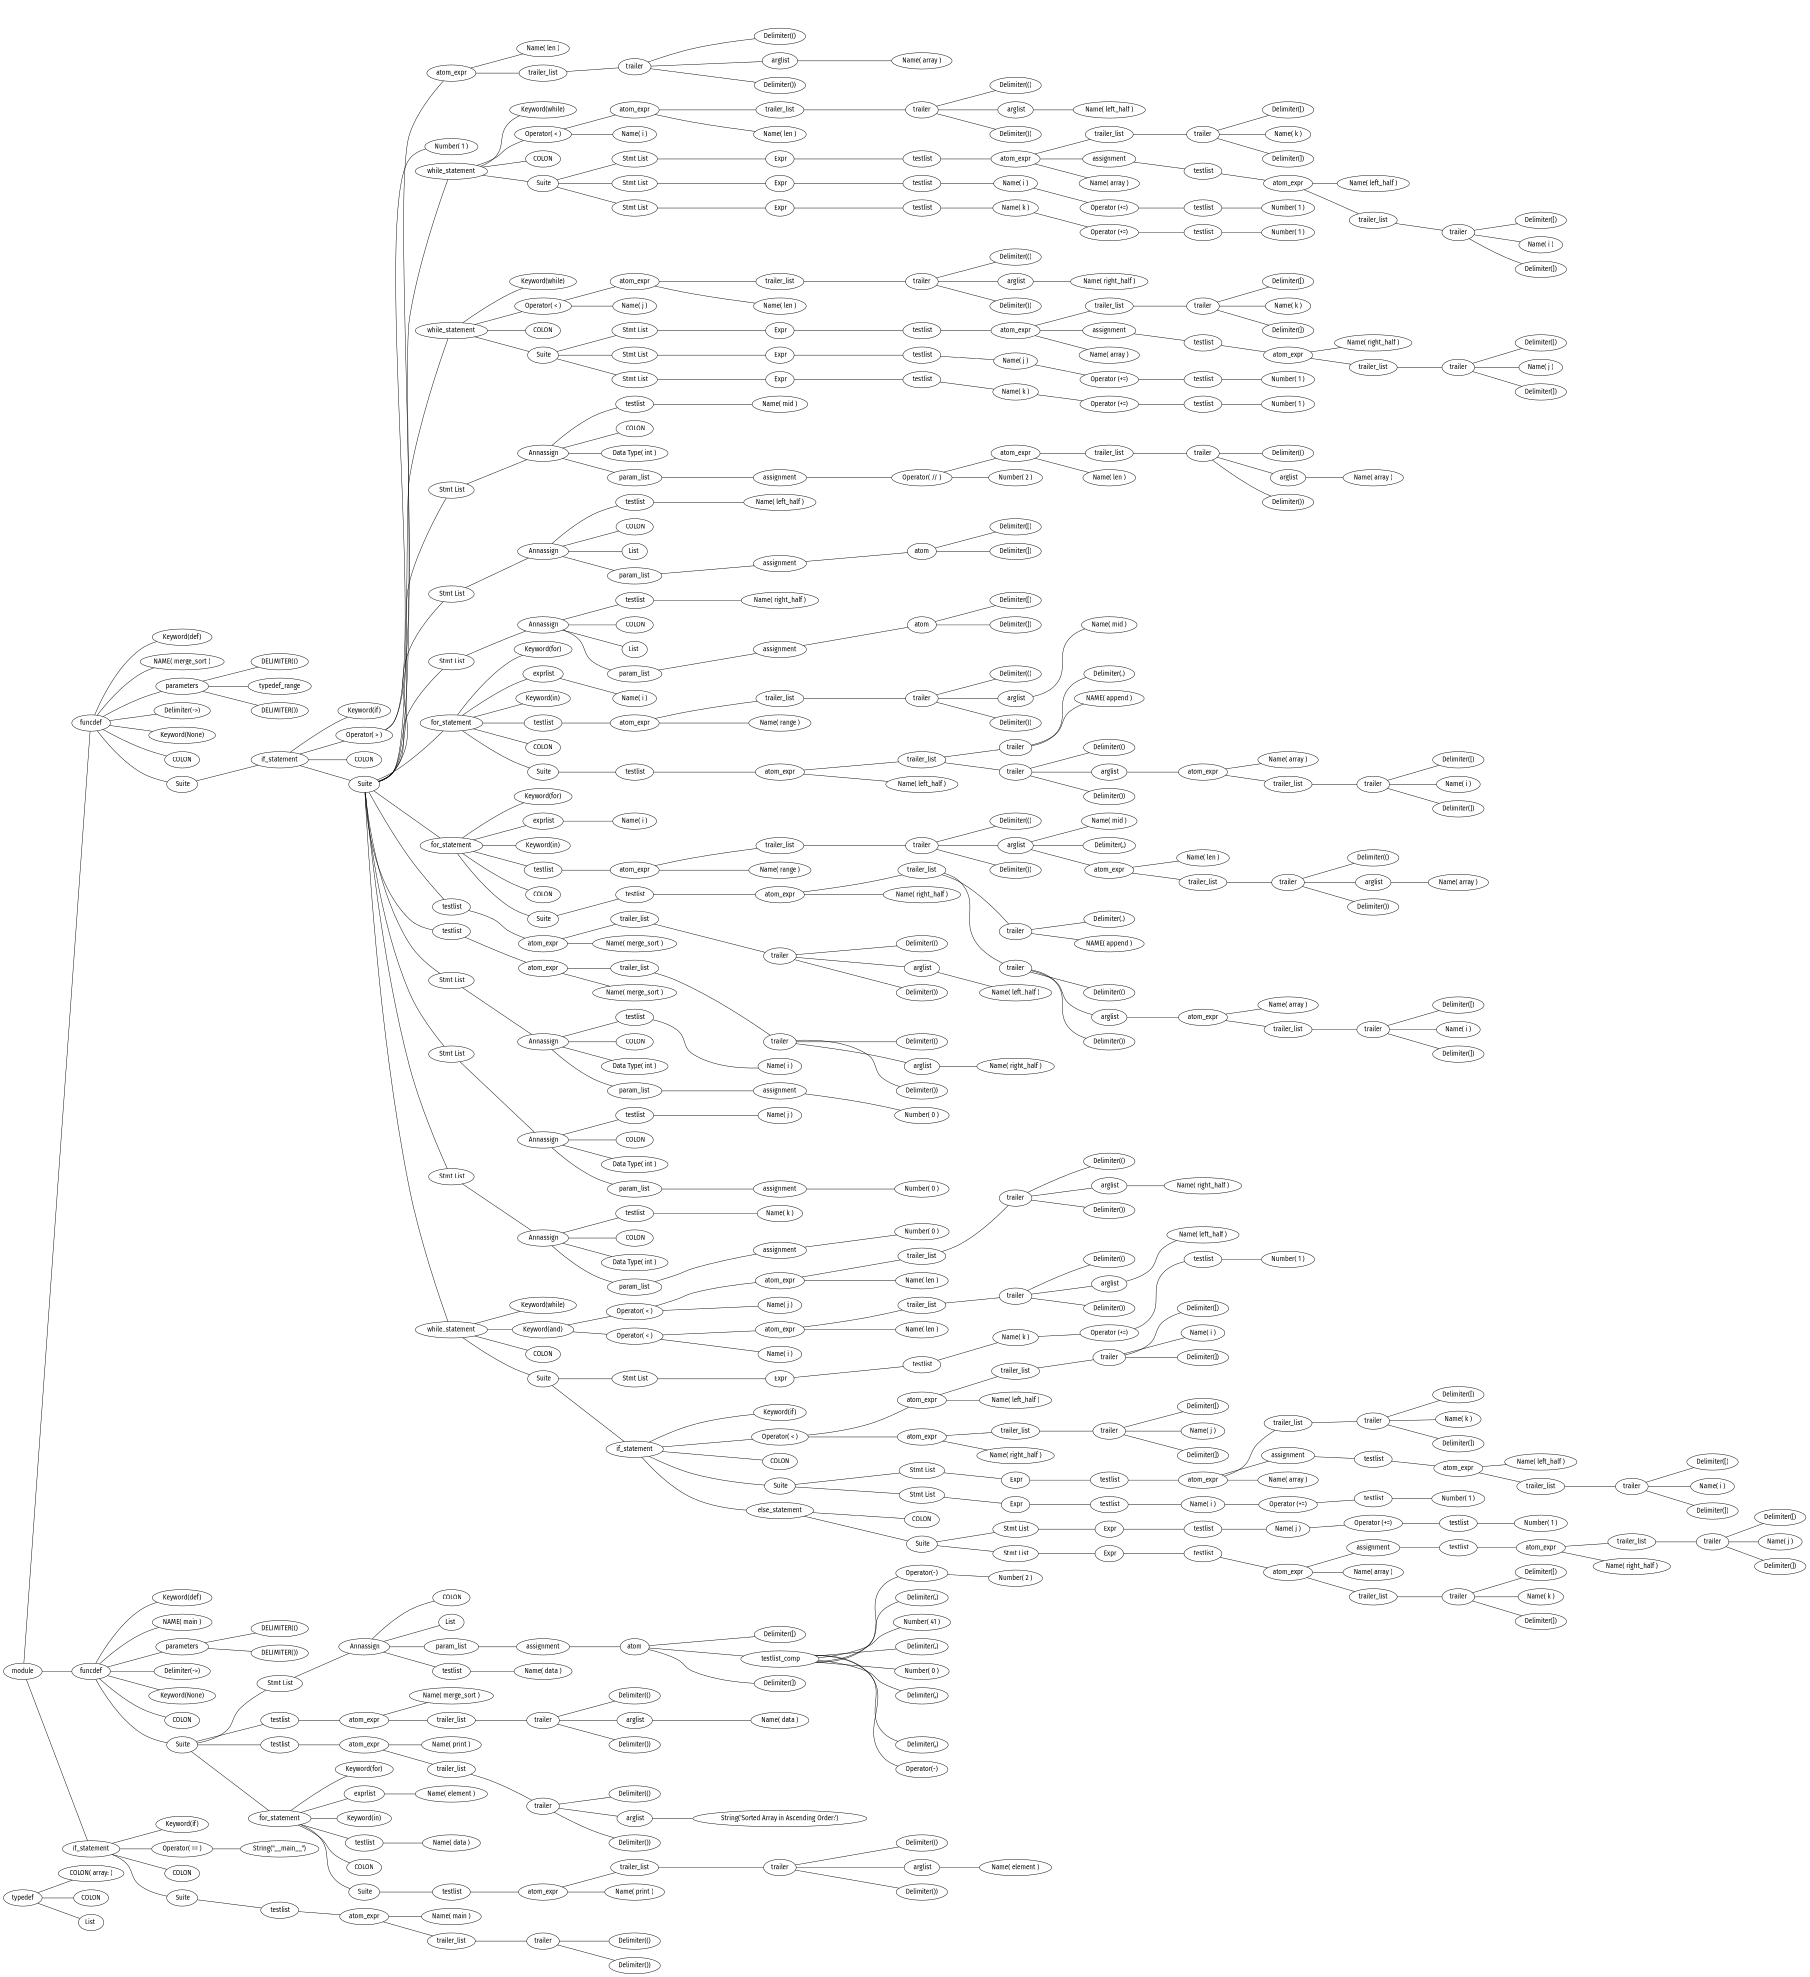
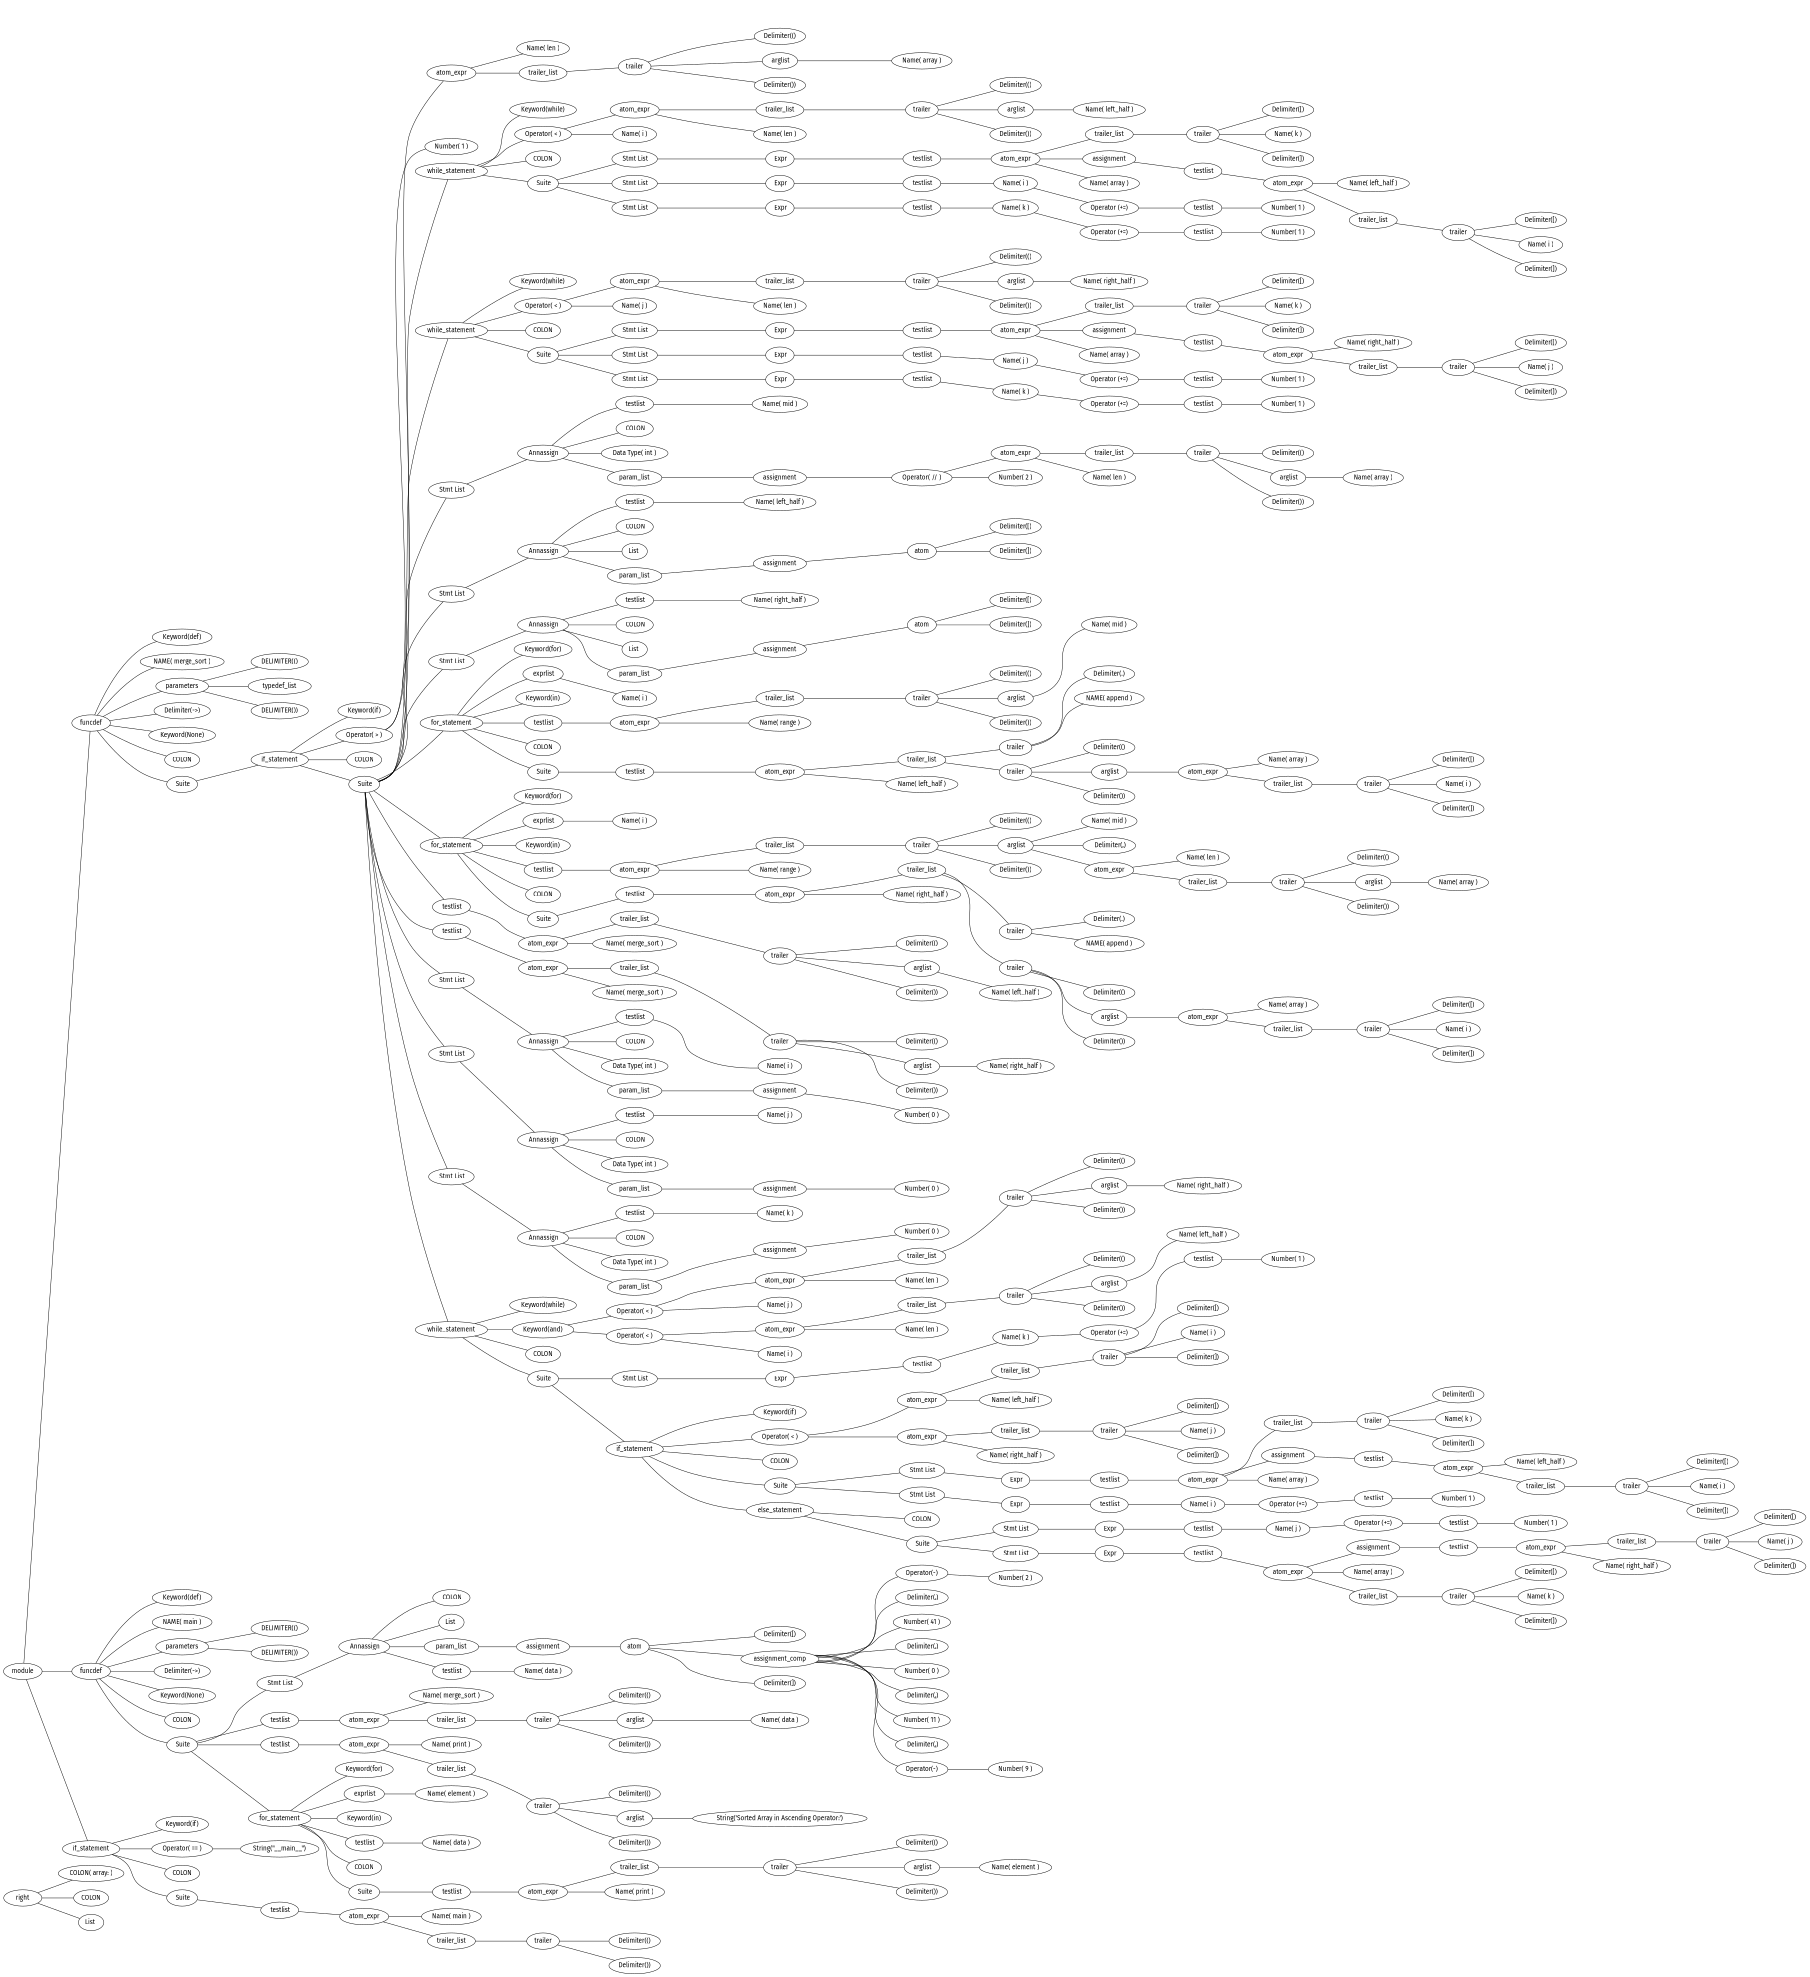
node "typedef_range": label "typedef_range" -> "typedef_list"
node "testlist_comp": label "testlist_comp" -> "assignment_comp"
node "Number( 11 )": added
node "Number( 9 )": added
node "String('Sorted Array in Ascending Order:')": label "String('Sorted Array in Ascending Order:')" -> "String('Sorted Array in Ascending Operator:')"
node "typedef": label "typedef" -> "right"
